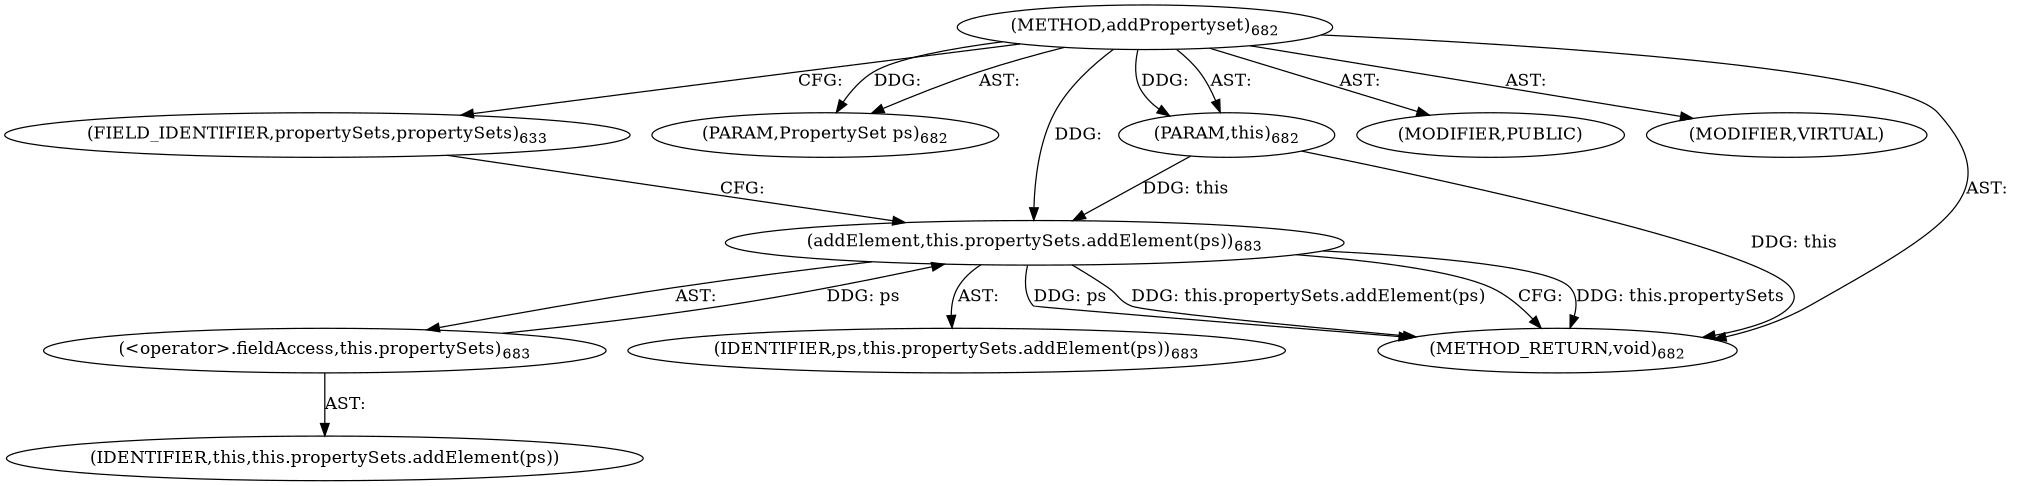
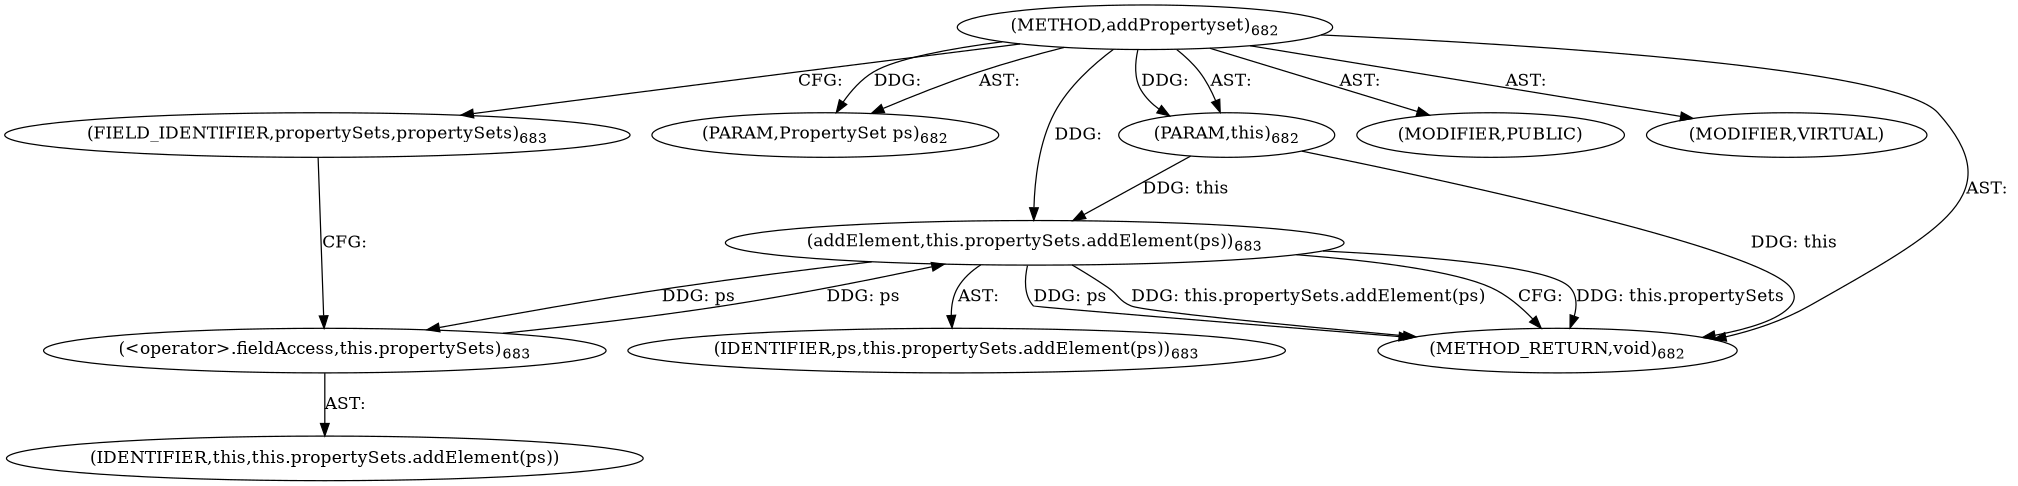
node "(FIELD_IDENTIFIER,propertySets,propertySets)": text "633" -> "683"
edge "(FIELD_IDENTIFIER,propertySets,propertySets)" -> "(addElement,this.propertySets.addElement(ps))": now "(FIELD_IDENTIFIER,propertySets,propertySets)" -> "(<operator>.fieldAccess,this.propertySets)"
edge "(addElement,this.propertySets.addElement(ps))" -> "(<operator>.fieldAccess,this.propertySets)": label "AST: " -> "DDG: ps"
